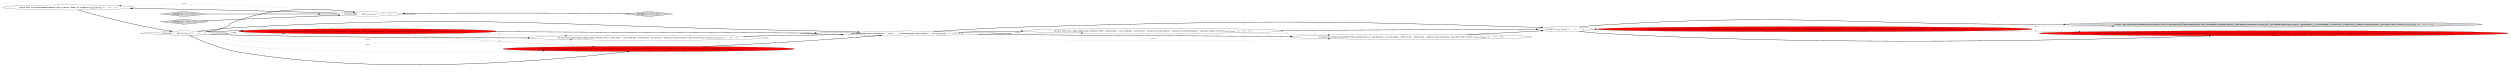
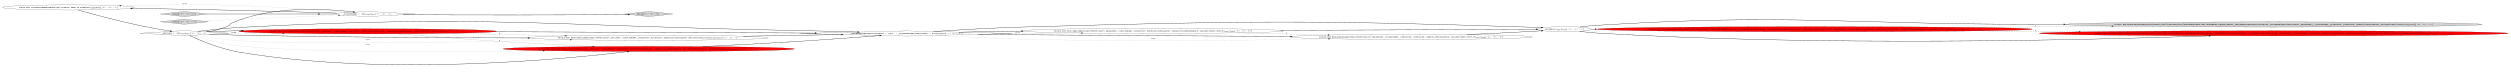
edge "build['1', '0', '0']" -> "_clusterName == null@@@3@@@['1', '1', '1']": reversed
edge "build['0', '0', '1']" -> "_clusterName == null@@@3@@@['1', '1', '1']": style bold -> dotted
